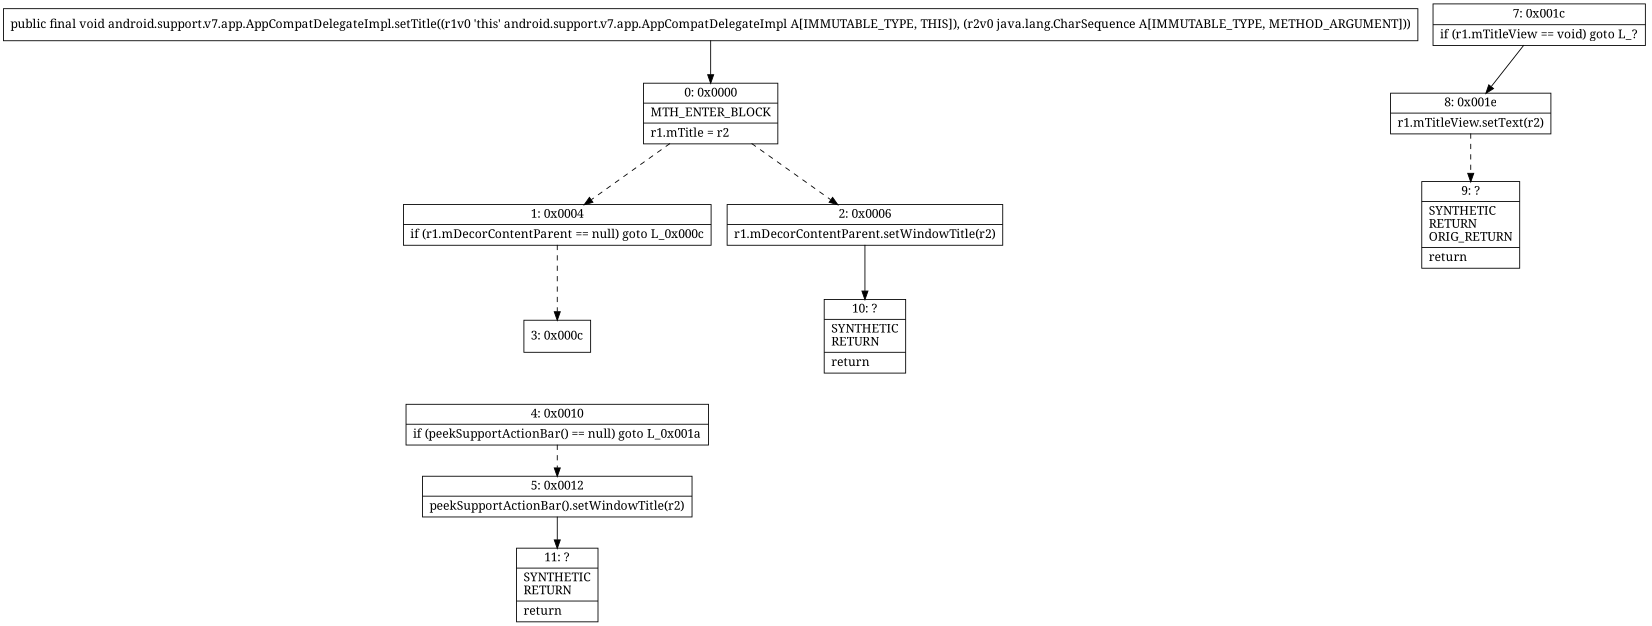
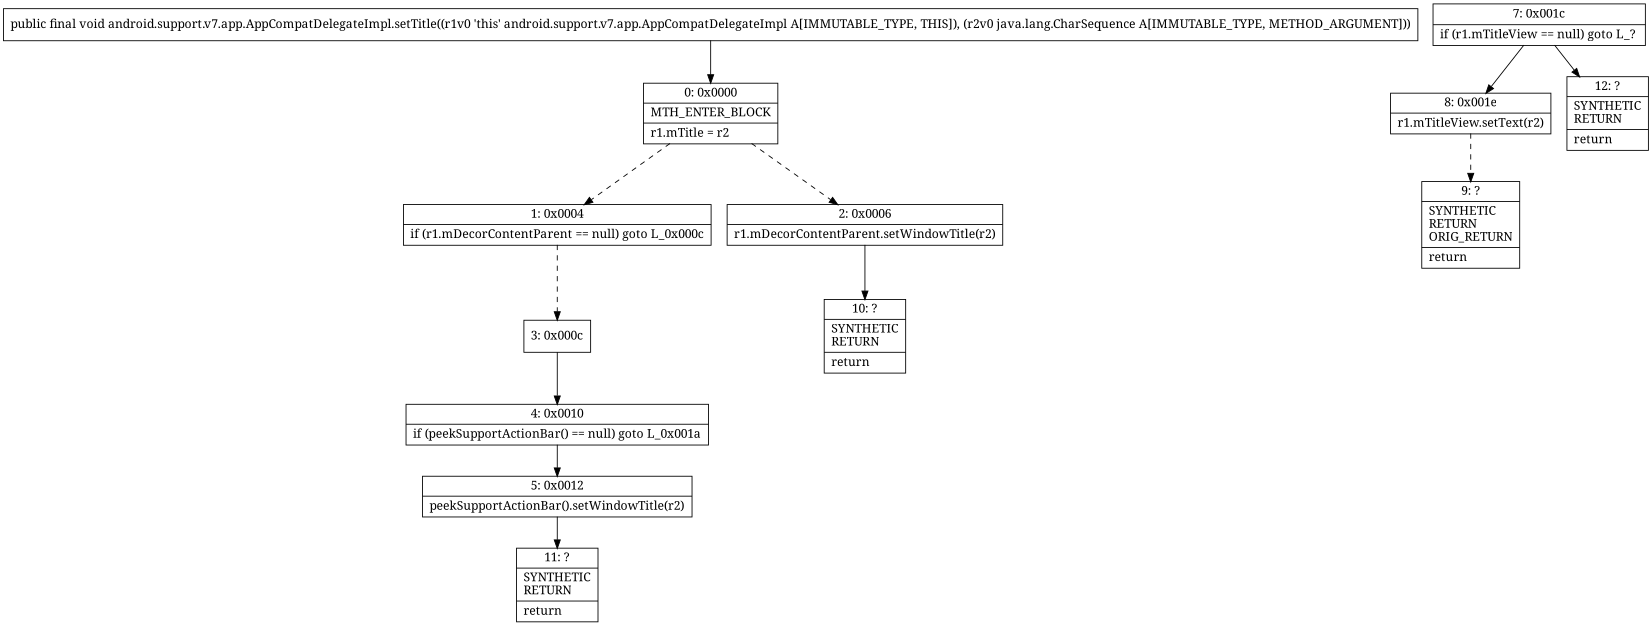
node "7: 0x001c": text "if (r1.mTitleView == void) goto L_?" -> "if (r1.mTitleView == null) goto L_?"
node "12: ?": added
edge "3: 0x000c" -> "4: 0x0010": added
edge "4: 0x0010" -> "5: 0x0012": style dashed -> solid
